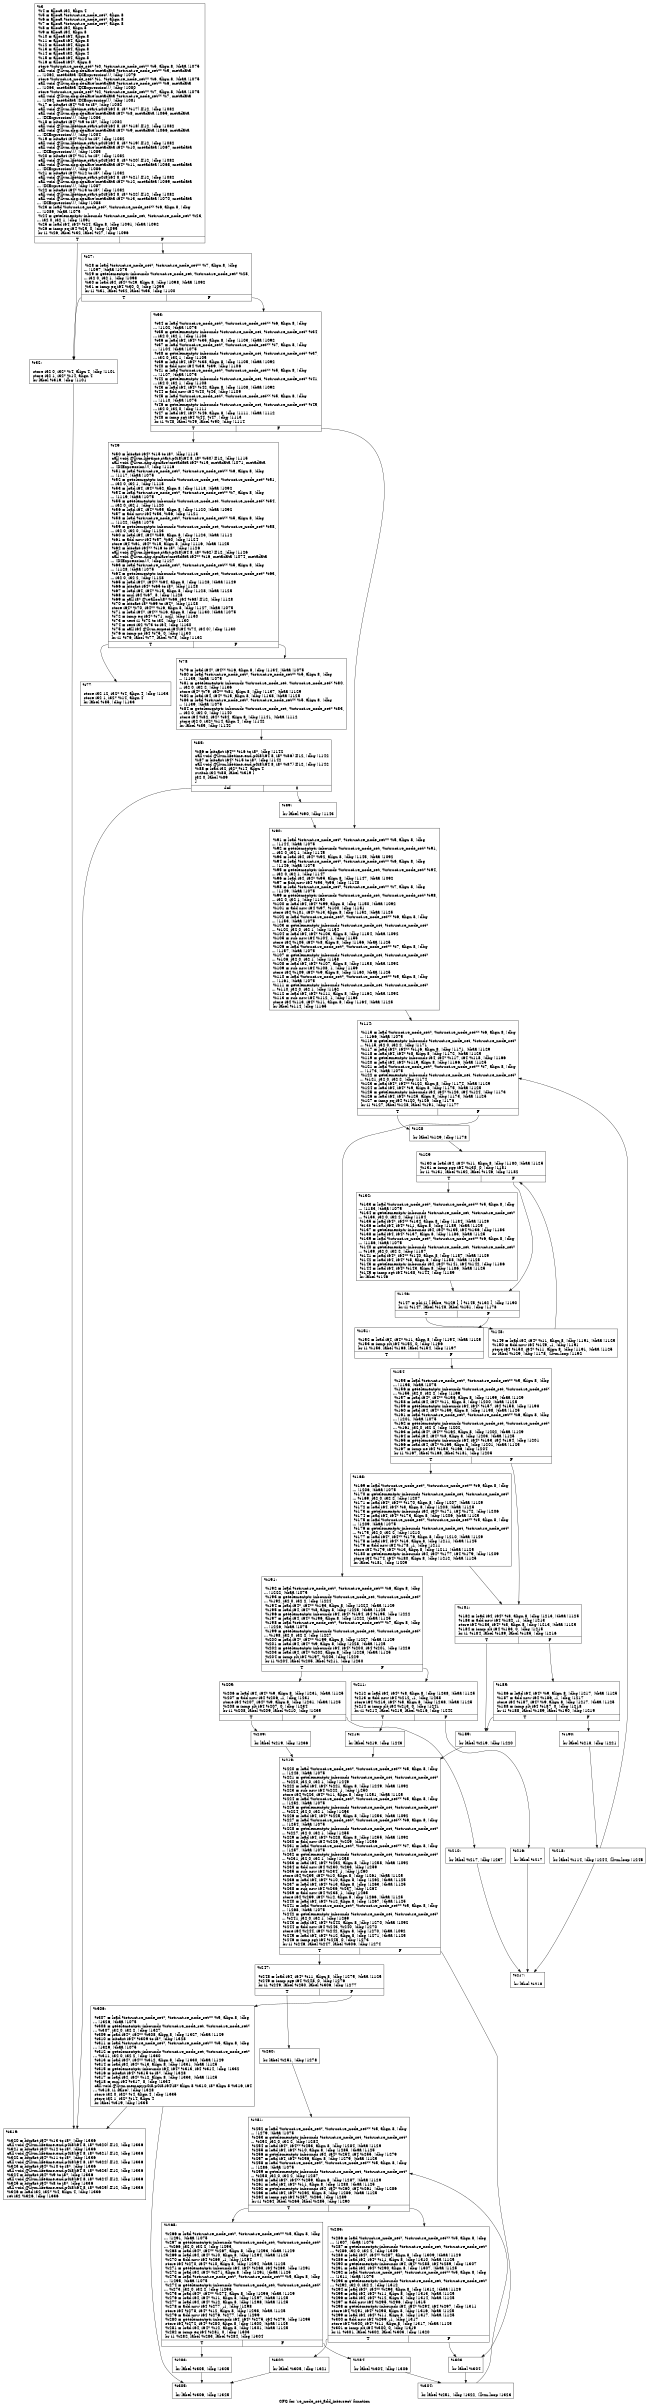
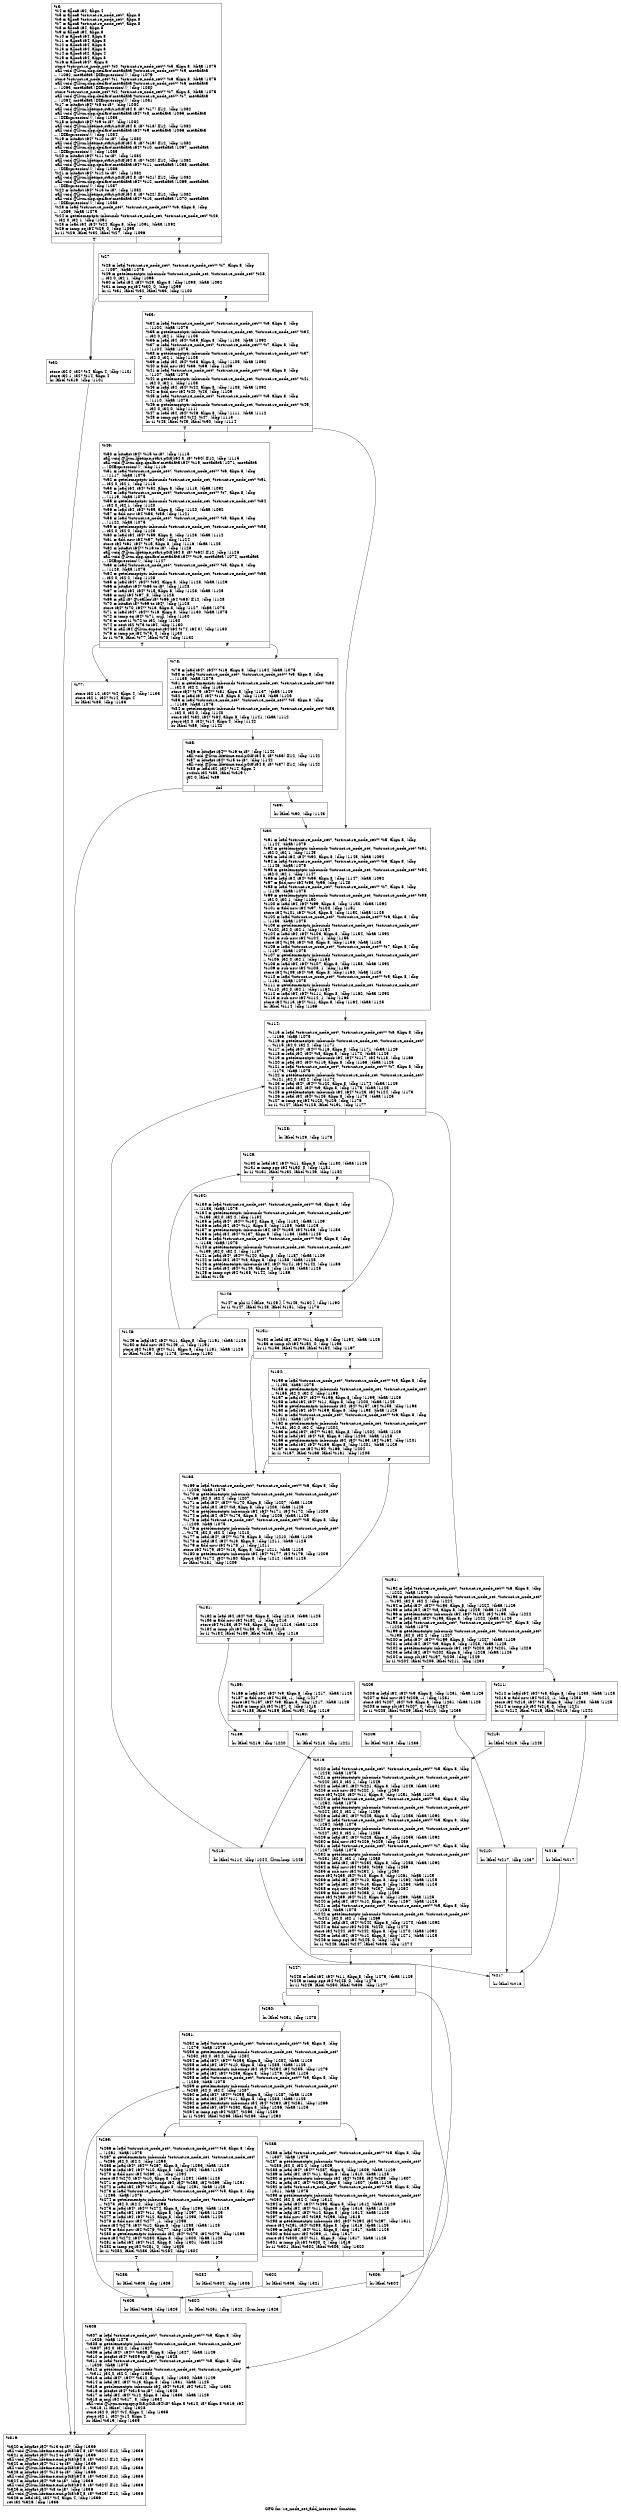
edge "%151:" -> "%168:": added
edge "%306:" -> "%305:": reversed
